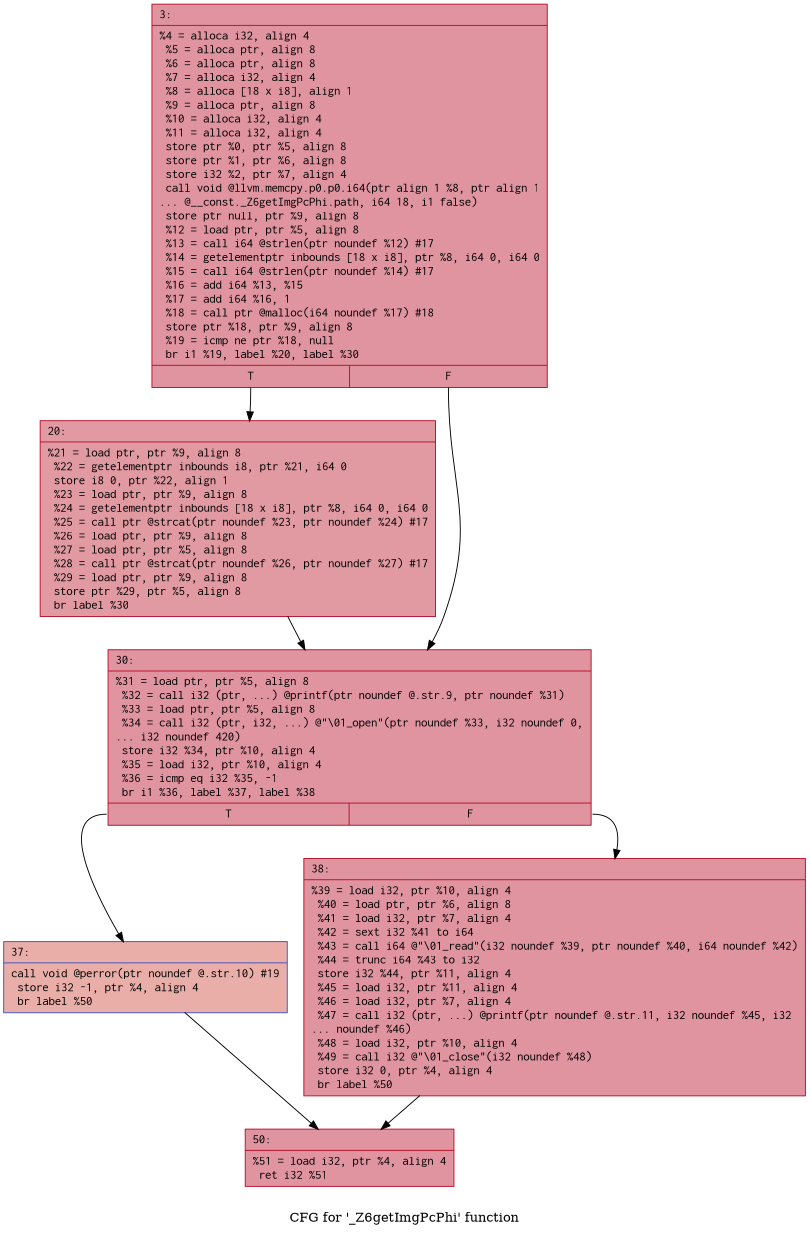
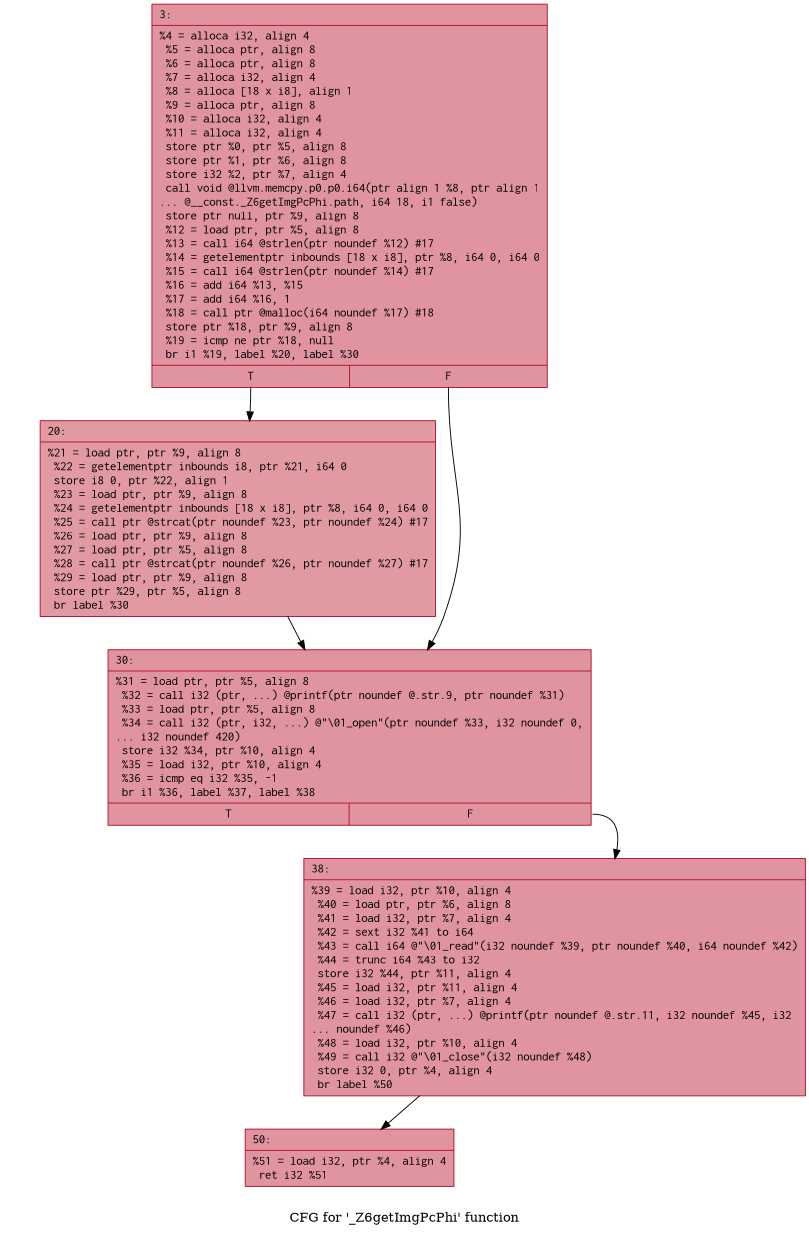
node "37:": removed
